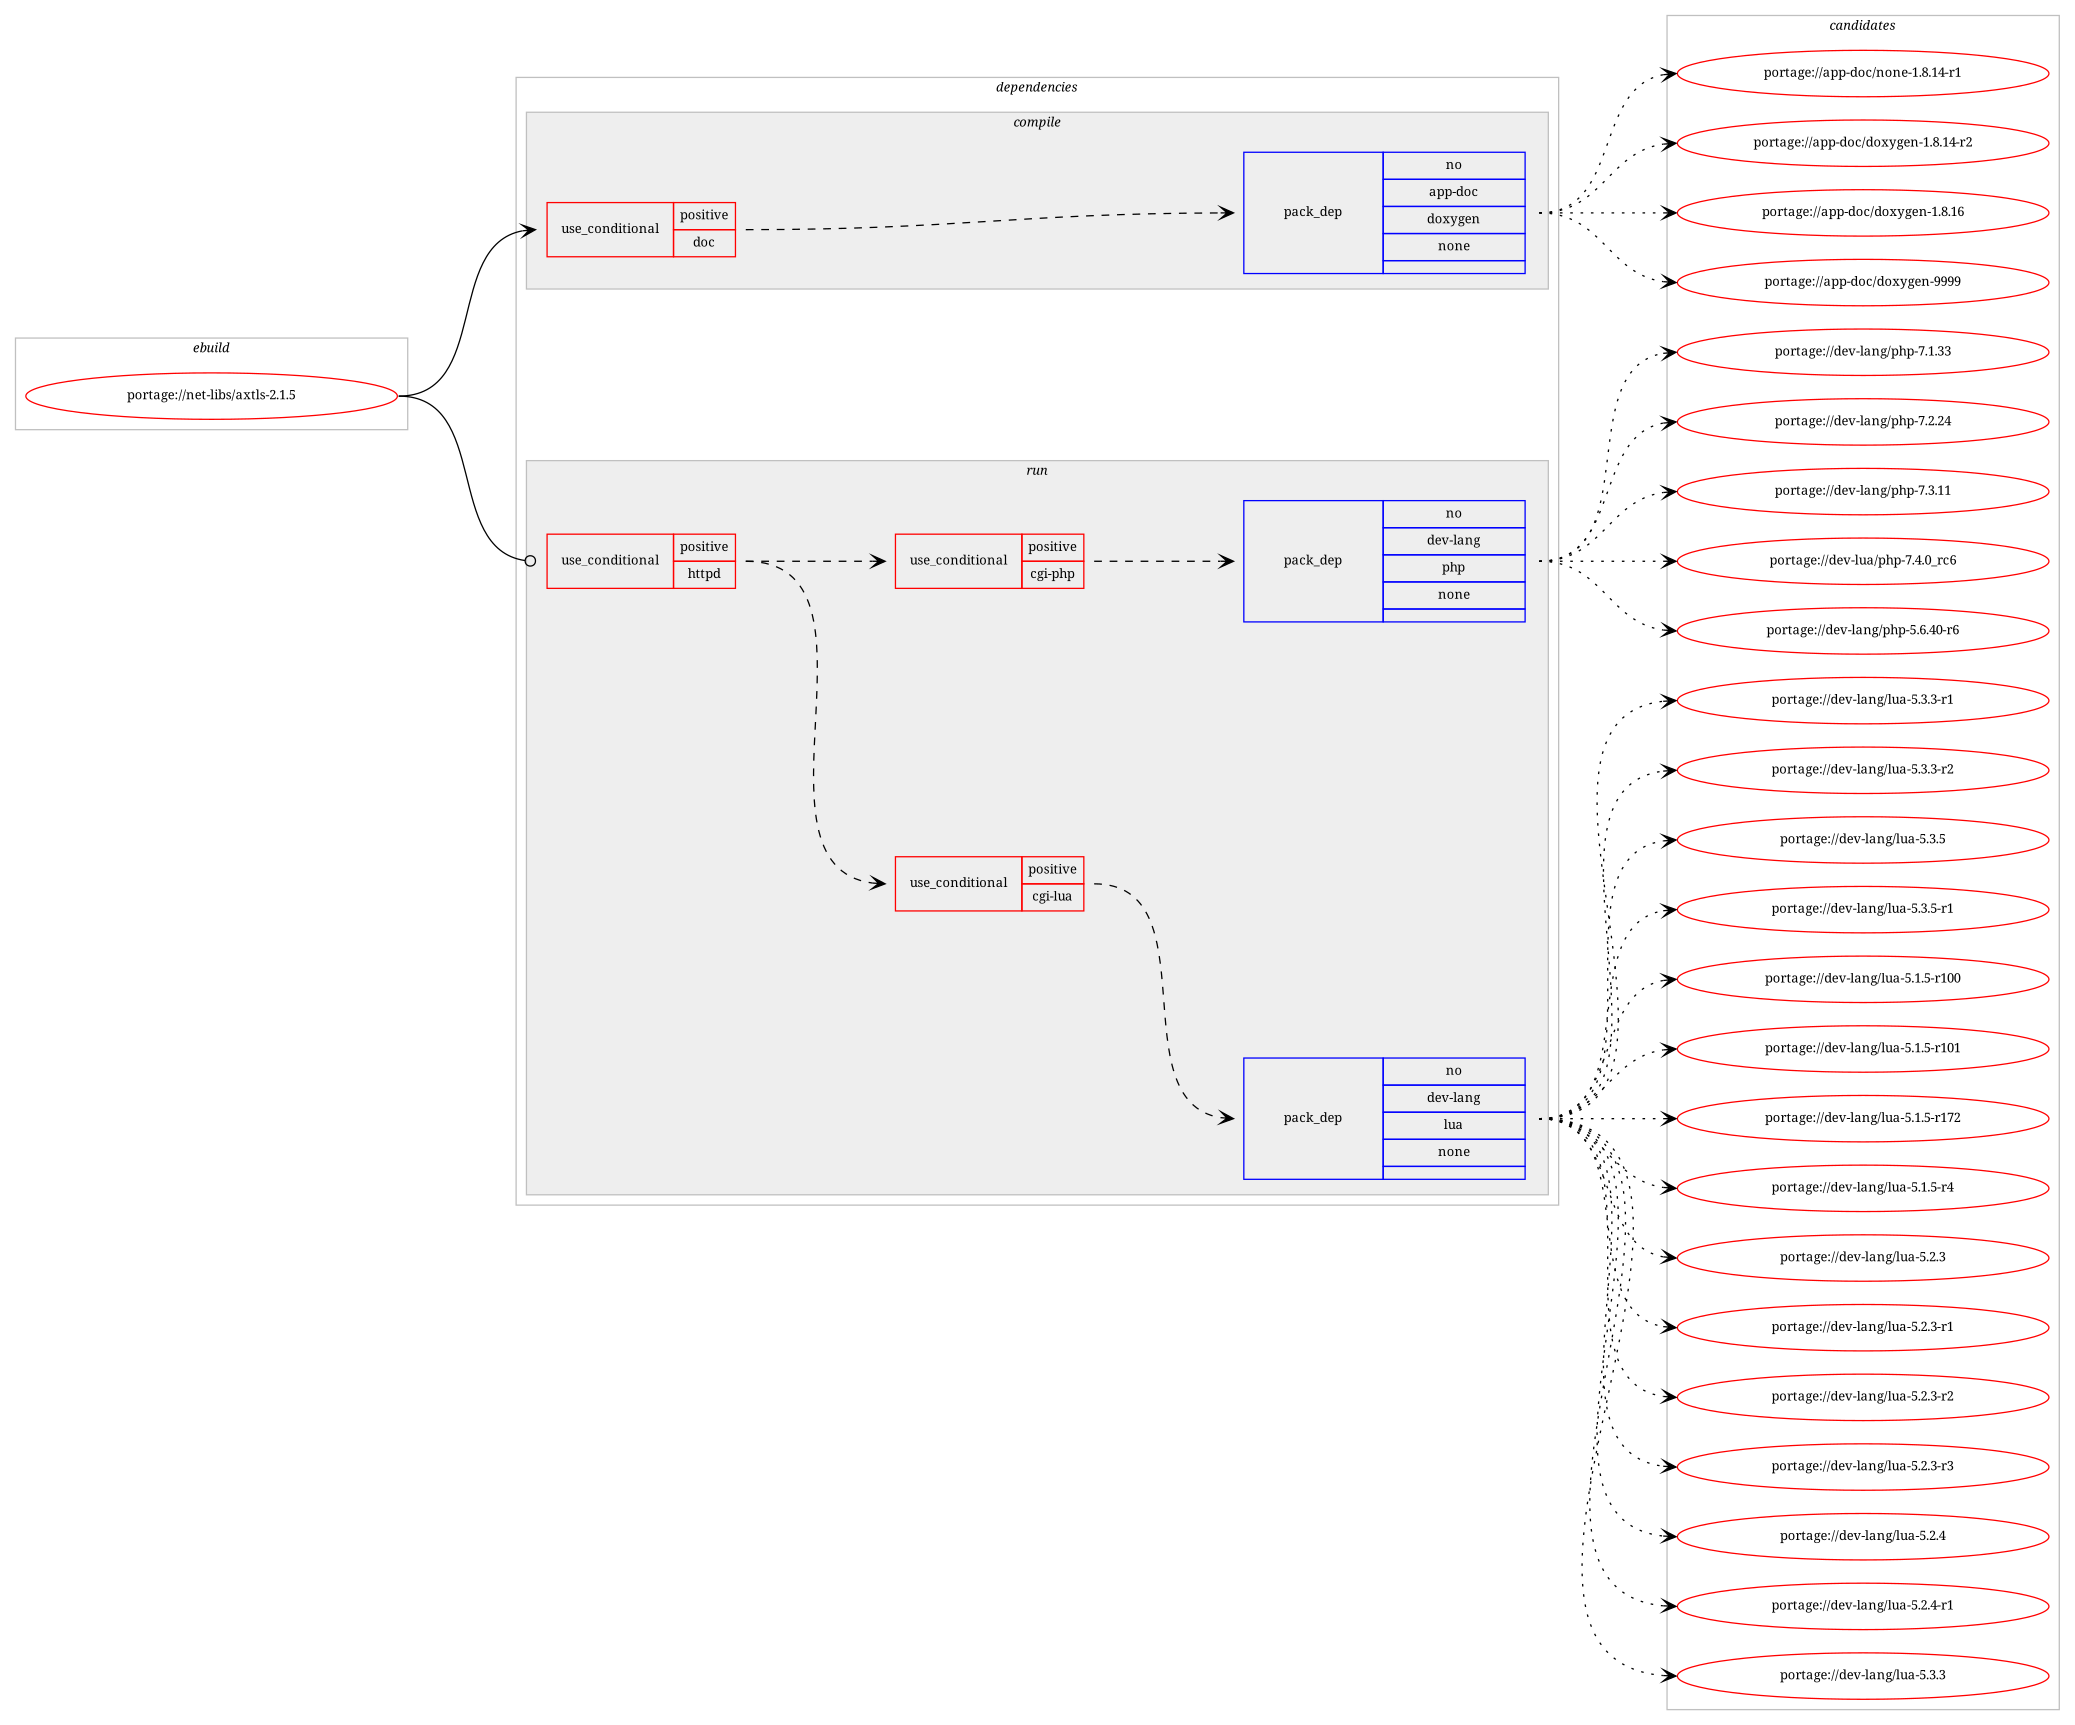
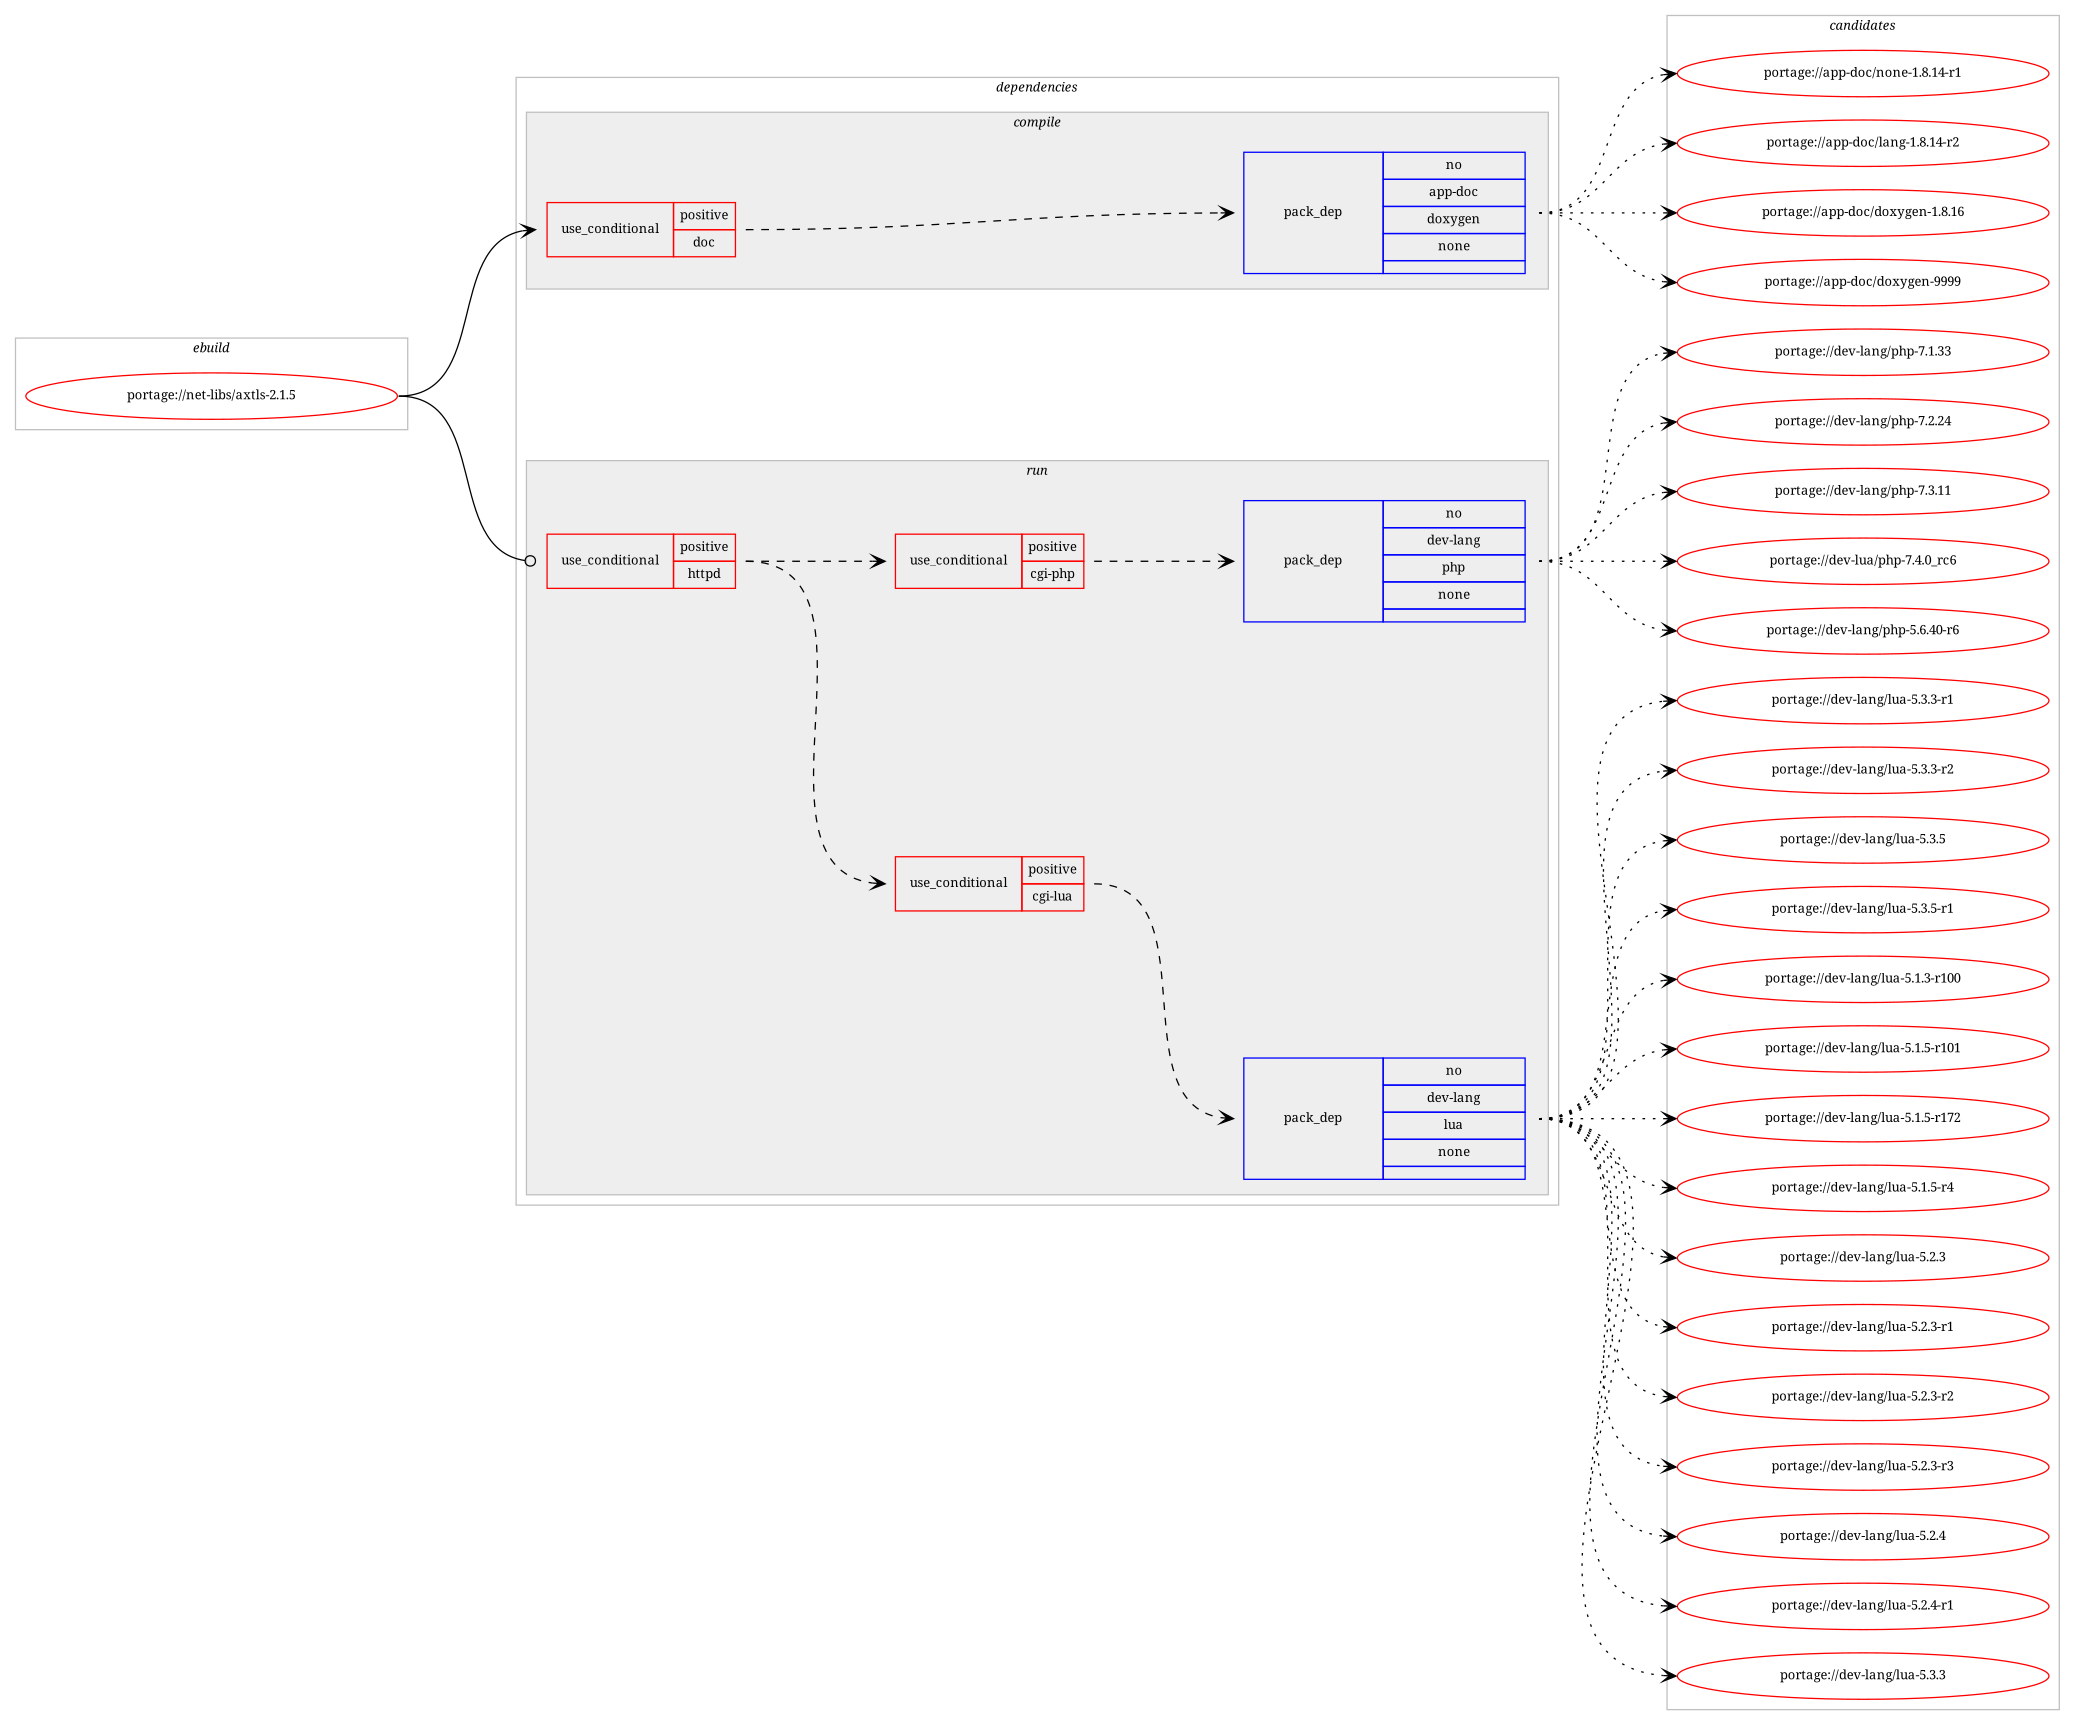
node "portage://app-doc/doxygen-1.8.14-r2": label "portage://app-doc/doxygen-1.8.14-r2" -> "portage://app-doc/lang-1.8.14-r2"
node "portage://dev-lang/lua-5.1.5-r100": label "portage://dev-lang/lua-5.1.5-r100" -> "portage://dev-lang/lua-5.1.3-r100"
